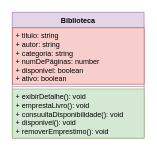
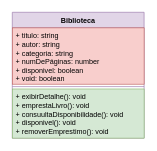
node "+ titulo: string + autor: string + categoria: string + numDePáginas: number + disponivel: boolean + ativo: boolean": label "+ titulo: string + autor: string + categoria: string + numDePáginas: number + disponivel: boolean + ativo: boolean" -> "+ titulo: string + autor: string + categoria: string + numDePáginas: number + disponivel: boolean + void: boolean"
